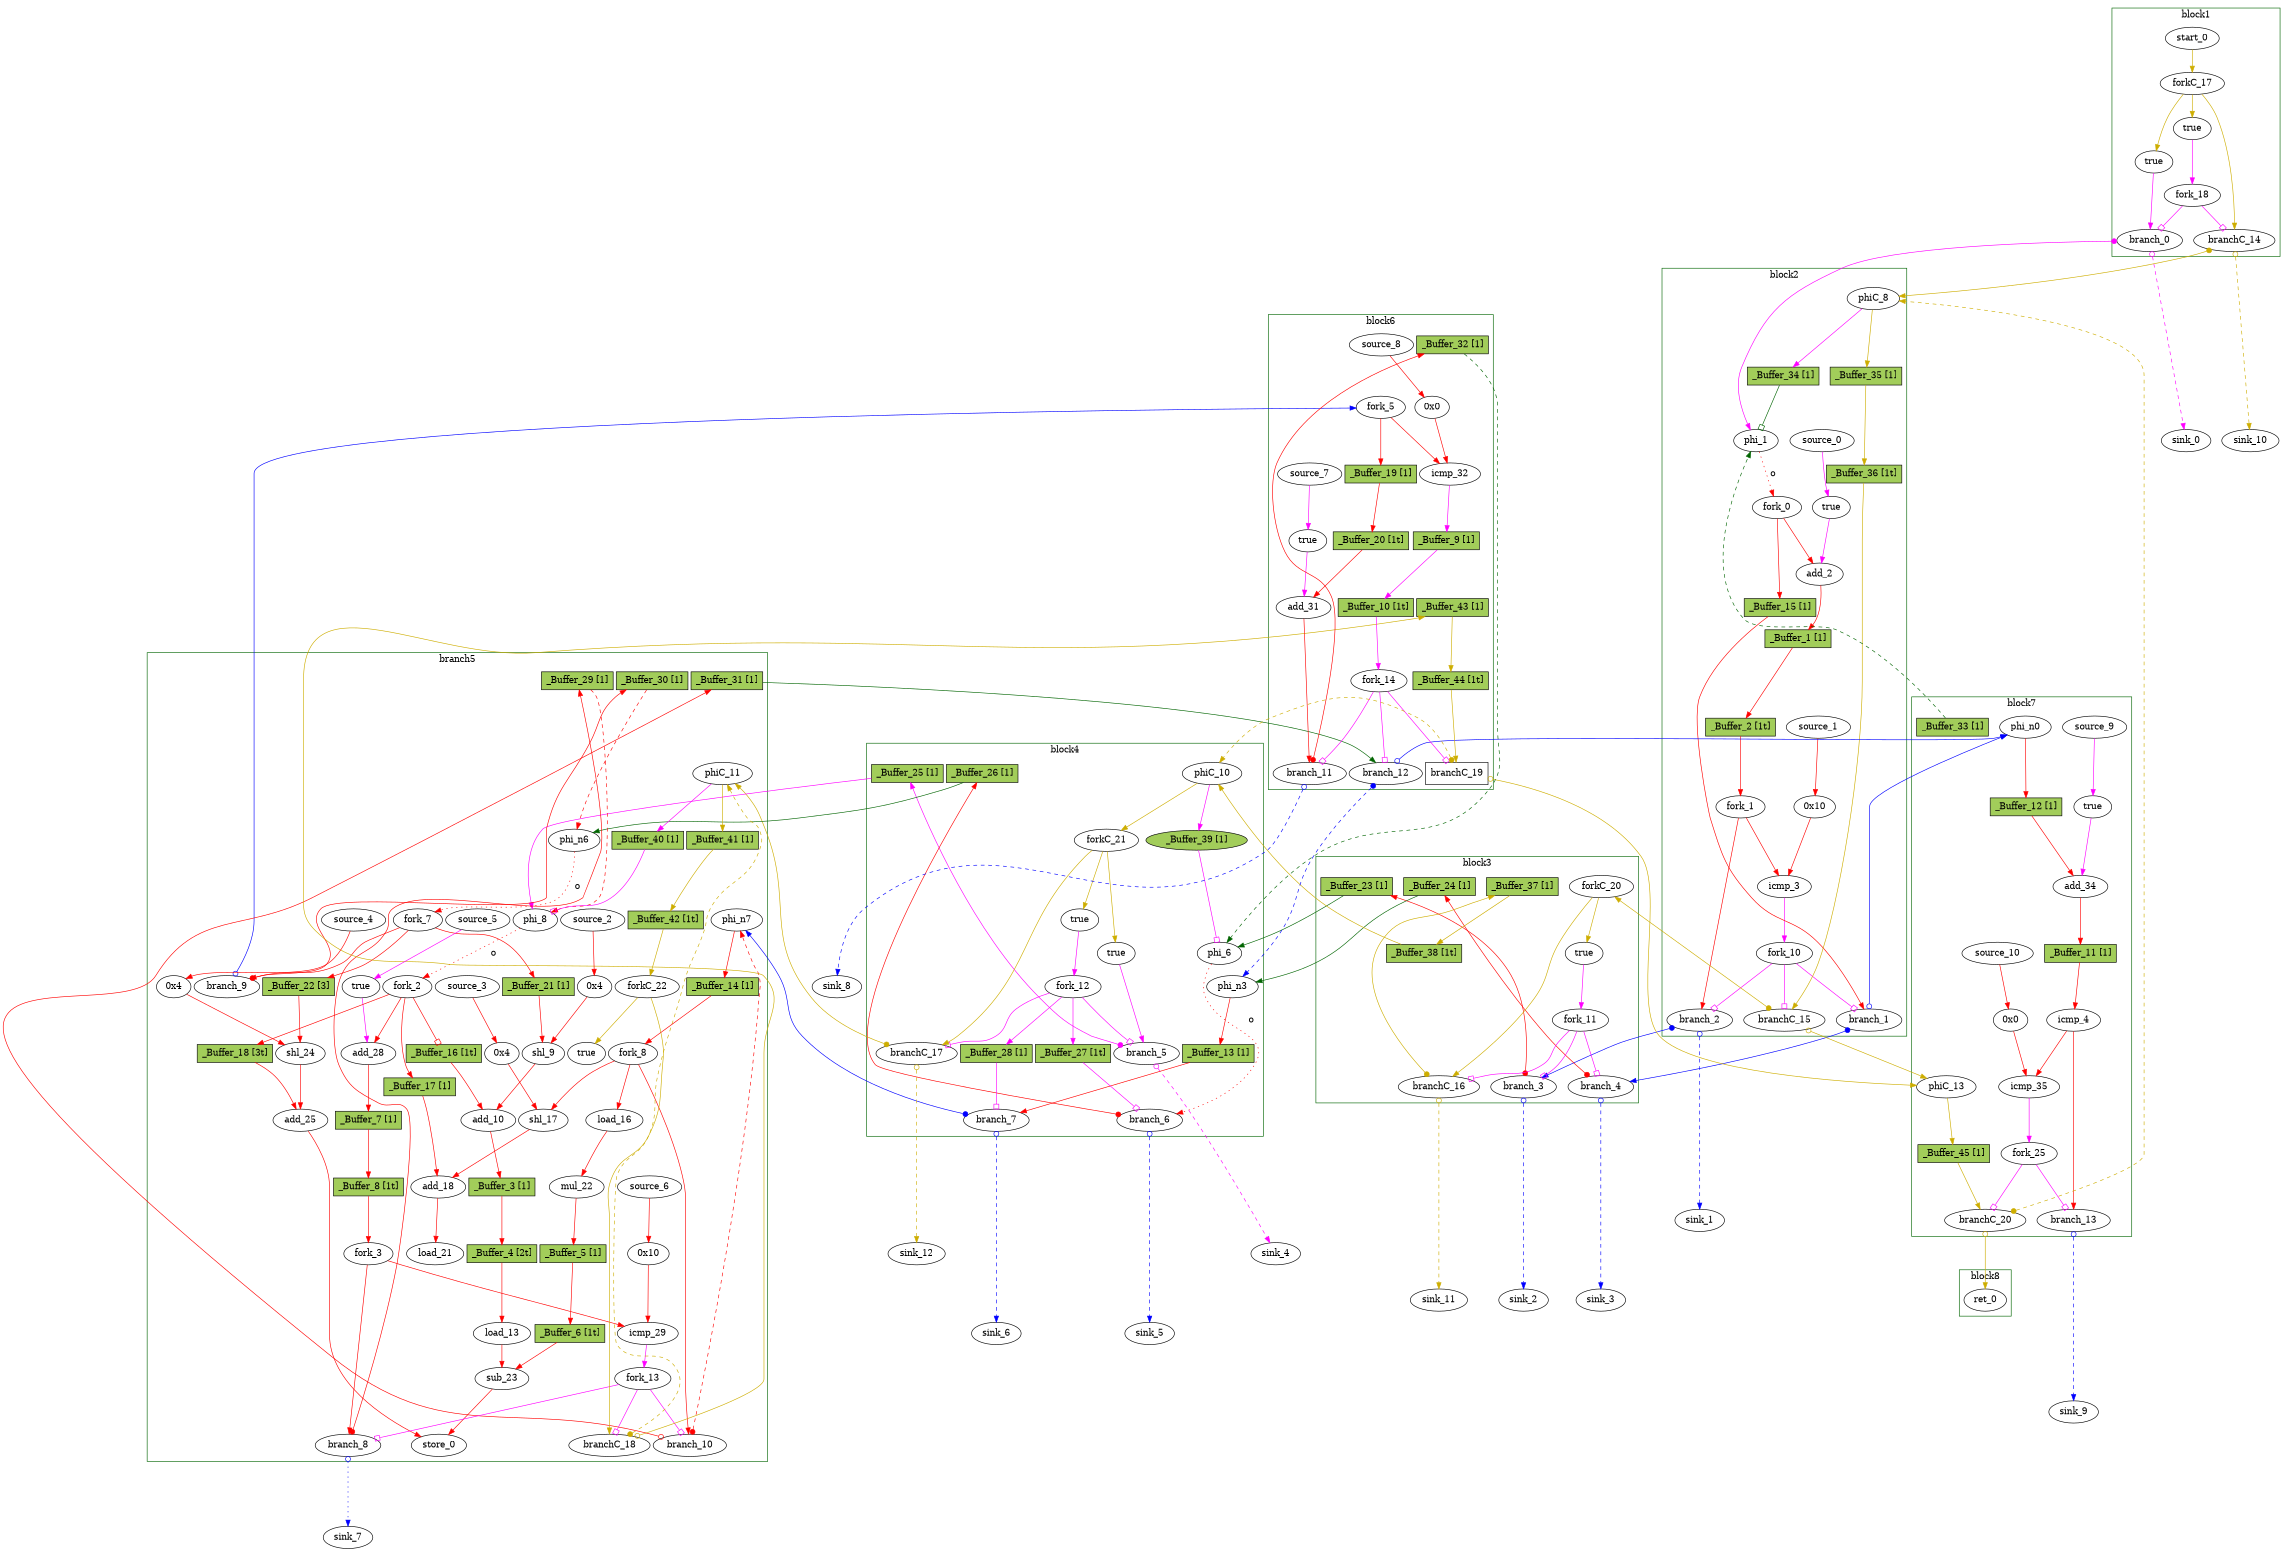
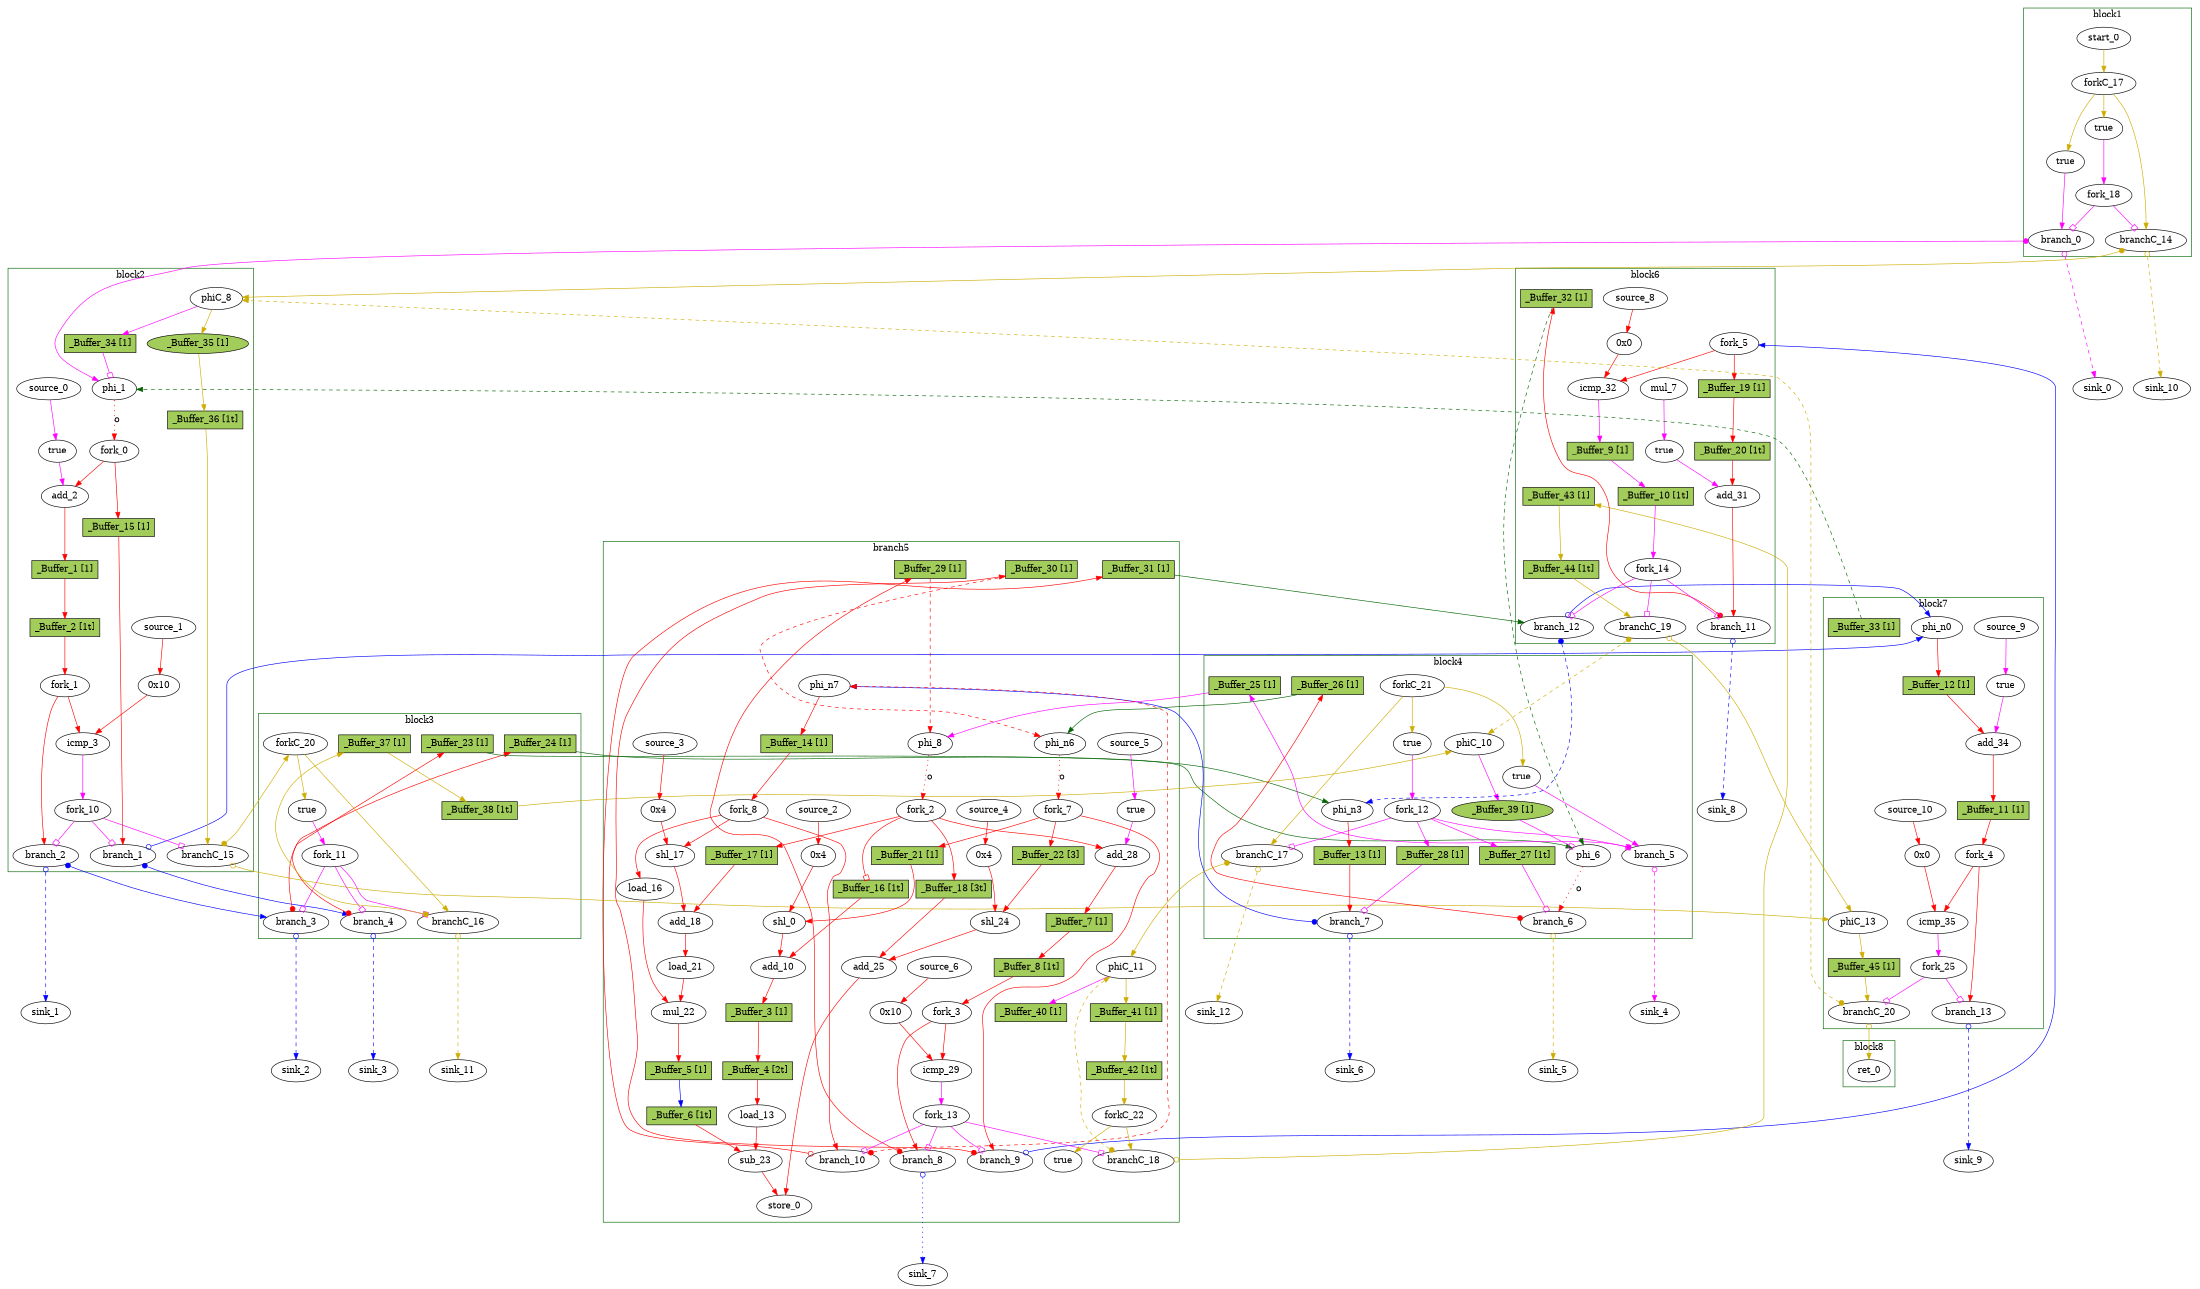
node "_Buffer_35 [1]": shape box -> ellipse
edge "_Buffer_34 [1]" -> "phi_1": color darkgreen -> magenta
node "source_7": label "source_7" -> "mul_7"
node "branchC_19": shape box -> ellipse
edge "phiC_10" -> "forkC_21": removed
edge "_Buffer_40 [1]" -> "phi_8": removed
edge "load_21" -> "mul_22": added
node "icmp_4": label "icmp_4" -> "fork_4"
node "shl_9": label "shl_9" -> "shl_0"
edge "fork_13" -> "branch_9": added
edge "branch_6" -- "sink_5": color blue -> gold3
edge "_Buffer_5 [1]" -> "_Buffer_6 [1t]": color red -> blue
